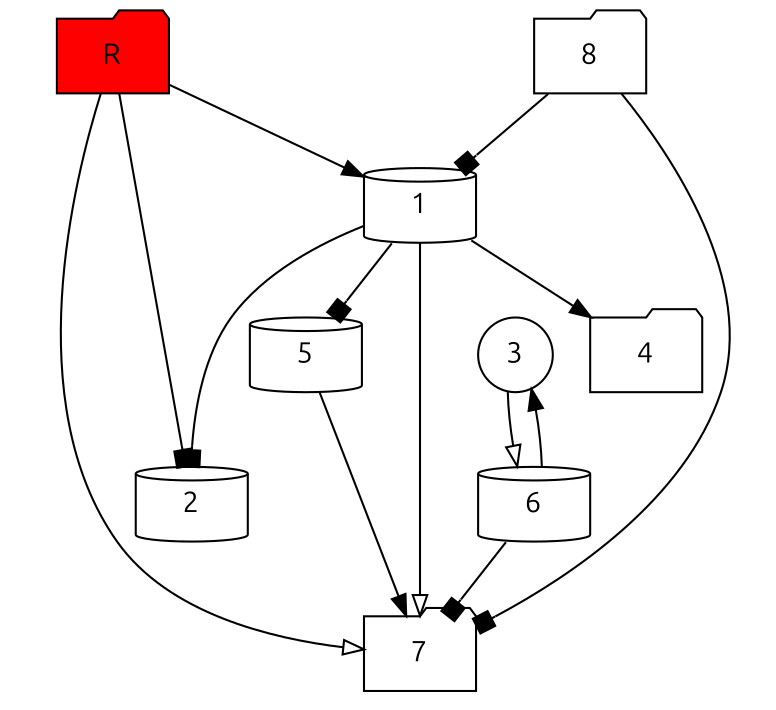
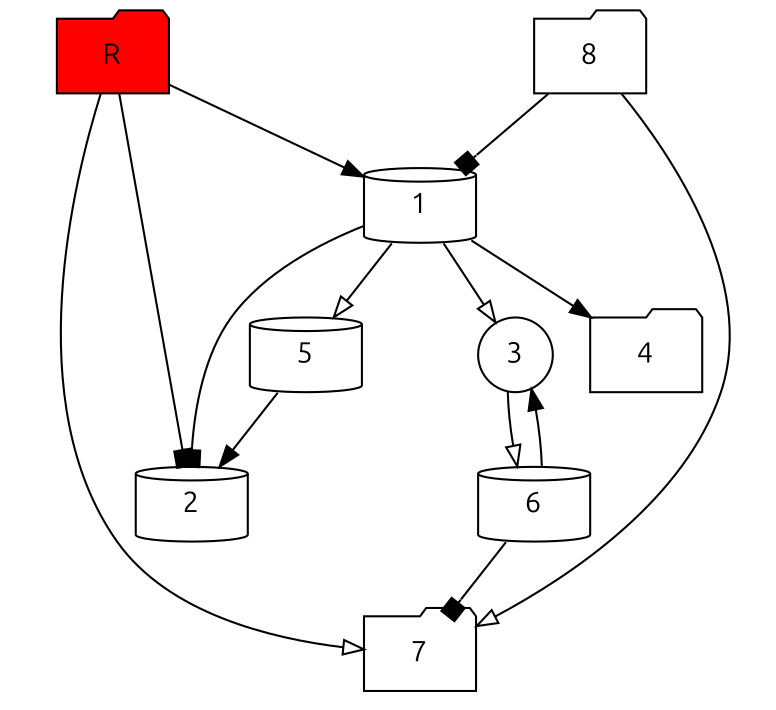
edge "1" -> "5": arrowhead box -> onormal
edge "8" -> "7": arrowhead box -> onormal
edge "1" -> "7": now "1" -> "3"
edge "5" -> "7": now "5" -> "2"
